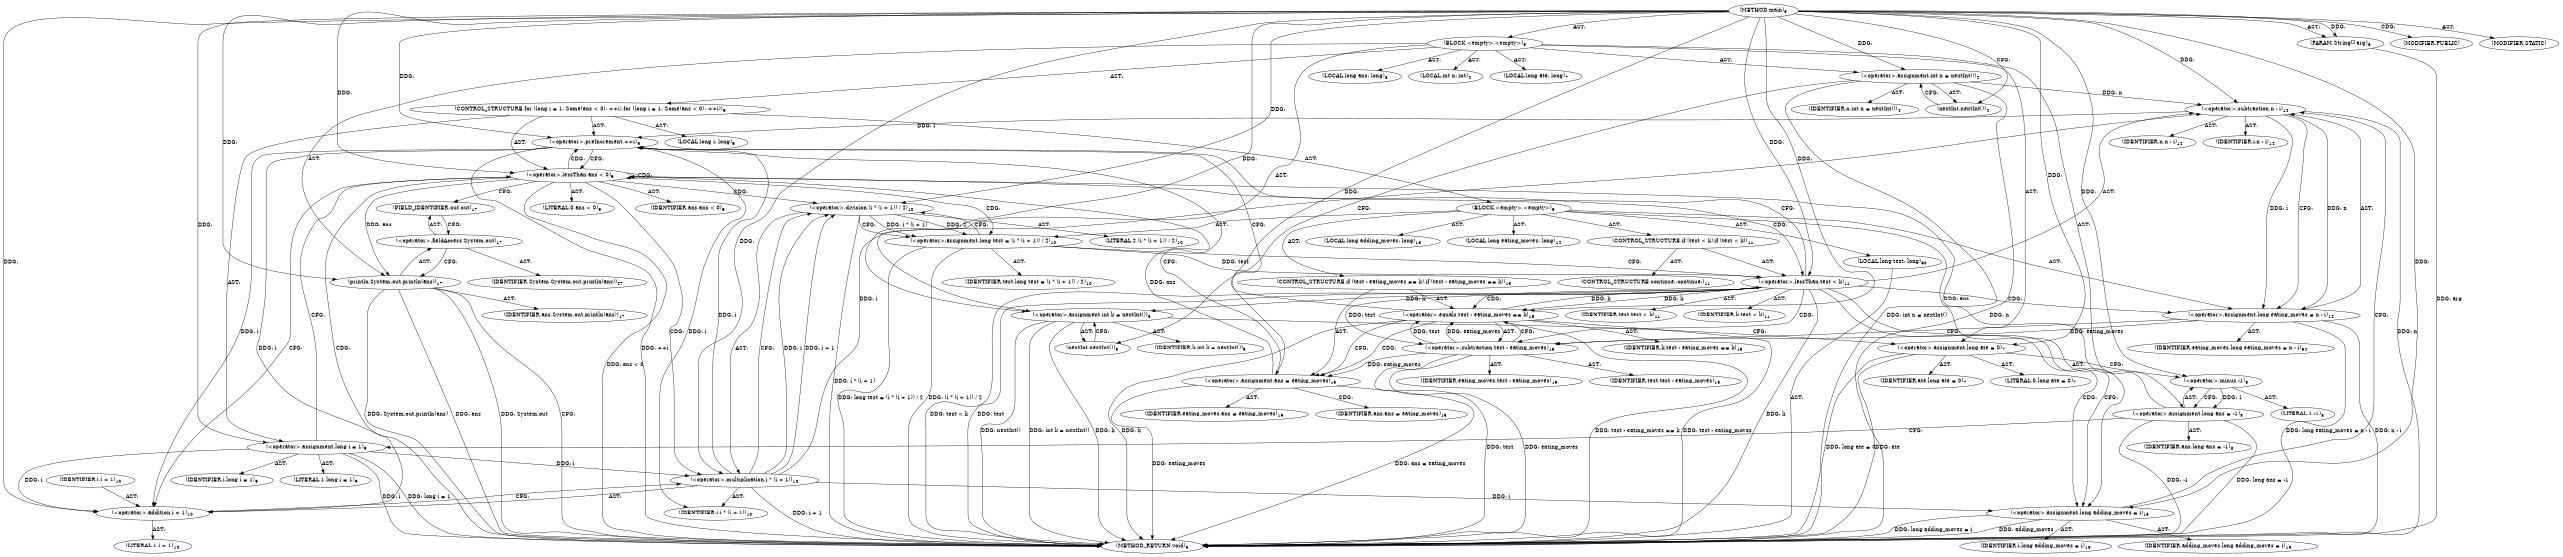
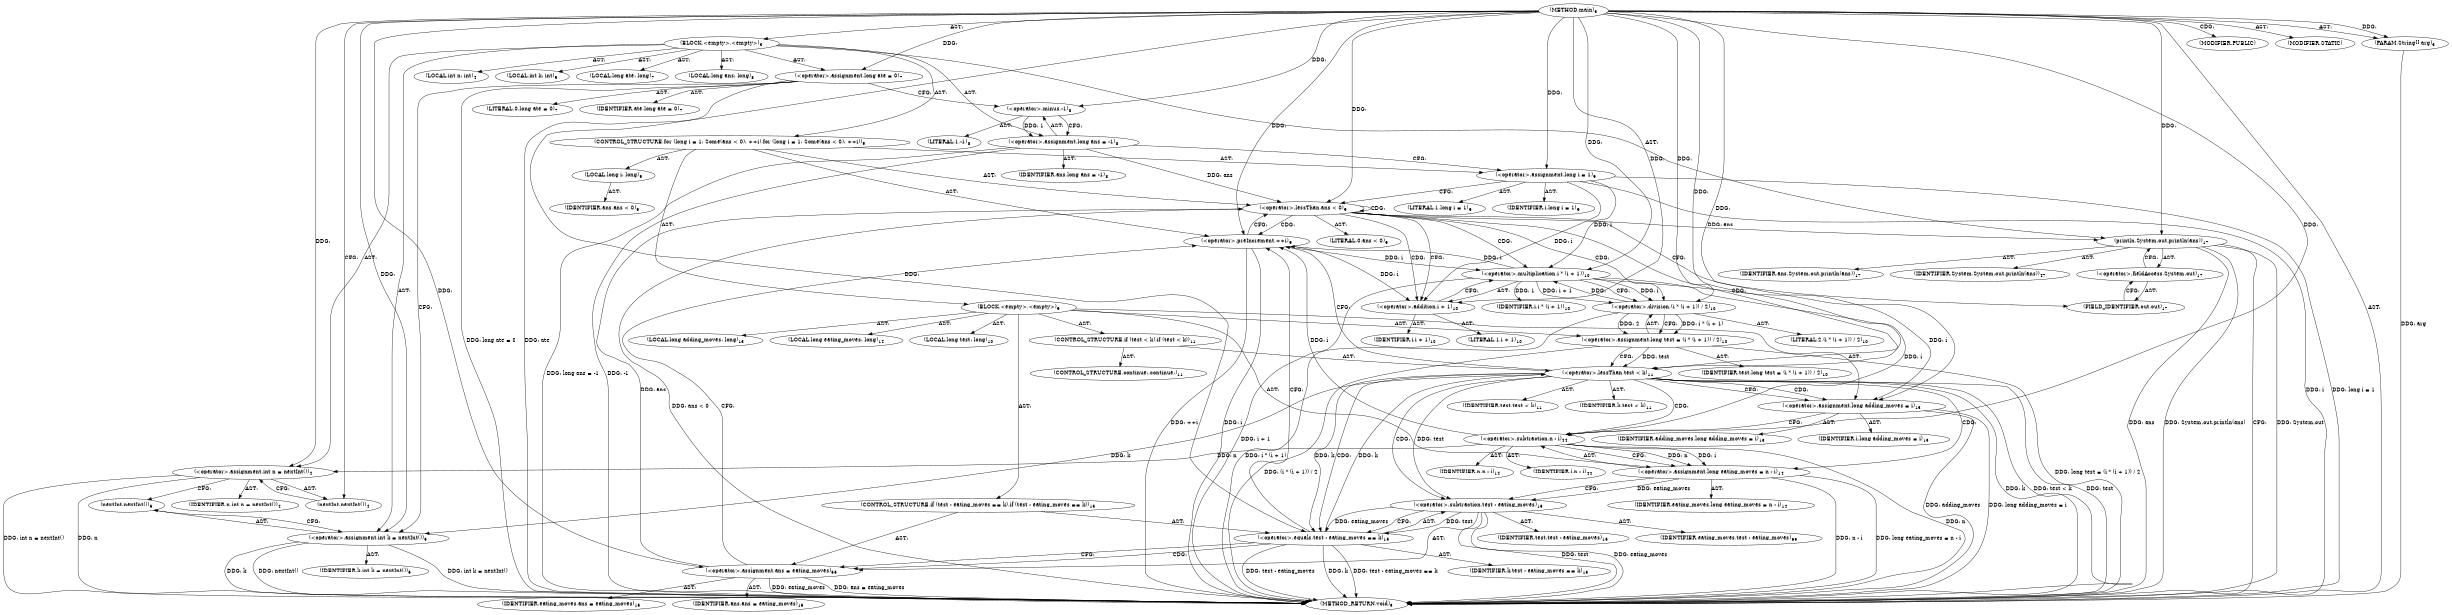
node "(LOCAL,int k: int)": added
edge "(<operator>.assignment,int n = nextInt())" -> "(<operator>.subtraction,n - i)": reversed
node "(<operator>.subtraction,n - i)": text "14" -> "44"
node "(IDENTIFIER,i,n - i)": text "14" -> "44"
edge "(<operator>.lessThan,ans < 0)" -> "(<operator>.assignment,long test = (i * (i + 1)) / 2)": removed, label "CDG:"
edge "(<operator>.lessThan,ans < 0)" -> "(IDENTIFIER,ans,ans < 0)": now "(LOCAL,long i: long)" -> "(IDENTIFIER,ans,ans < 0)"
edge "(<operator>.lessThan,test < k)" -> "(<operator>.subtraction,n - i)": label "AST: " -> "CDG: "
edge "(<operator>.assignment,long test = (i * (i + 1)) / 2)" -> "(<operator>.division,(i * (i + 1)) / 2)": label "CFG: " -> "AST: "
edge "(<operator>.fieldAccess,System.out)" -> "(IDENTIFIER,System,System.out.println(ans))": now "(println,System.out.println(ans))" -> "(IDENTIFIER,System,System.out.println(ans))"
node "(LOCAL,long test: long)": text "60" -> "10"
edge "(<operator>.preIncrement,++i)" -> "(IDENTIFIER,i,i * (i + 1))": now "(<operator>.preIncrement,++i)" -> "(<operator>.multiplication,i * (i + 1))"
edge "(<operator>.assignment,int k = nextInt())" -> "(<operator>.assignment,long ate = 0)": reversed
edge "(<operator>.division,(i * (i + 1)) / 2)" -> "(<operator>.multiplication,i * (i + 1))": label "AST: " -> "DDG: "
node "(IDENTIFIER,eating_moves,long eating_moves = n - i)": text "64" -> "14"
edge "(<operator>.subtraction,test - eating_moves)" -> "(<operator>.assignment,ans = eating_moves)": label "DDG: eating_moves" -> "AST: "
node "(<operator>.assignment,ans = eating_moves)": text "15" -> "55"
node "(IDENTIFIER,eating_moves,test - eating_moves)": text "15" -> "65"
edge "(<operator>.assignment,ans = eating_moves)" -> "(IDENTIFIER,ans,ans = eating_moves)": label "CDG: " -> "AST: "
edge "(IDENTIFIER,i,i + 1)" -> "(<operator>.addition,i + 1)": reversed
edge "(<operator>.multiplication,i * (i + 1))" -> "(IDENTIFIER,i,i * (i + 1))": label "AST: " -> "DDG: 1"
edge "(LOCAL,long test: long)" -> "(METHOD_RETURN,void)": now "(METHOD,main)" -> "(METHOD_RETURN,void)"
